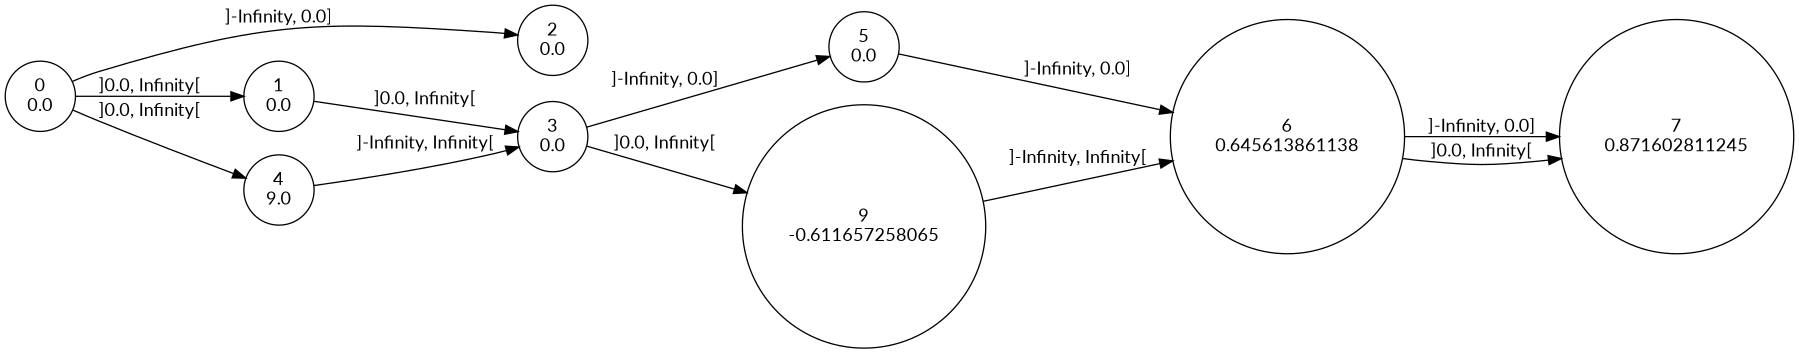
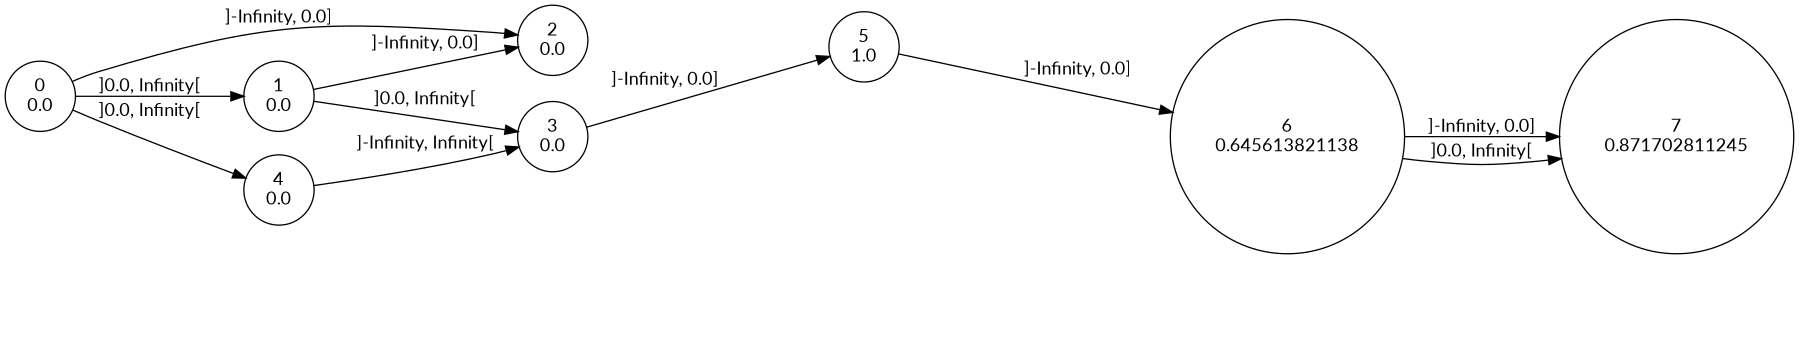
node "5 0.0": label "5 0.0" -> "5 1.0"
edge "1 0.0" -> "2 0.0": added, label "]-Infinity, 0.0]"
node "6 0.645613861138": label "6 0.645613861138" -> "6 0.645613821138"
node "7 0.871602811245": label "7 0.871602811245" -> "7 0.871702811245"
node "4 9.0": label "4 9.0" -> "4 0.0"
node "9 -0.611657258065": removed
